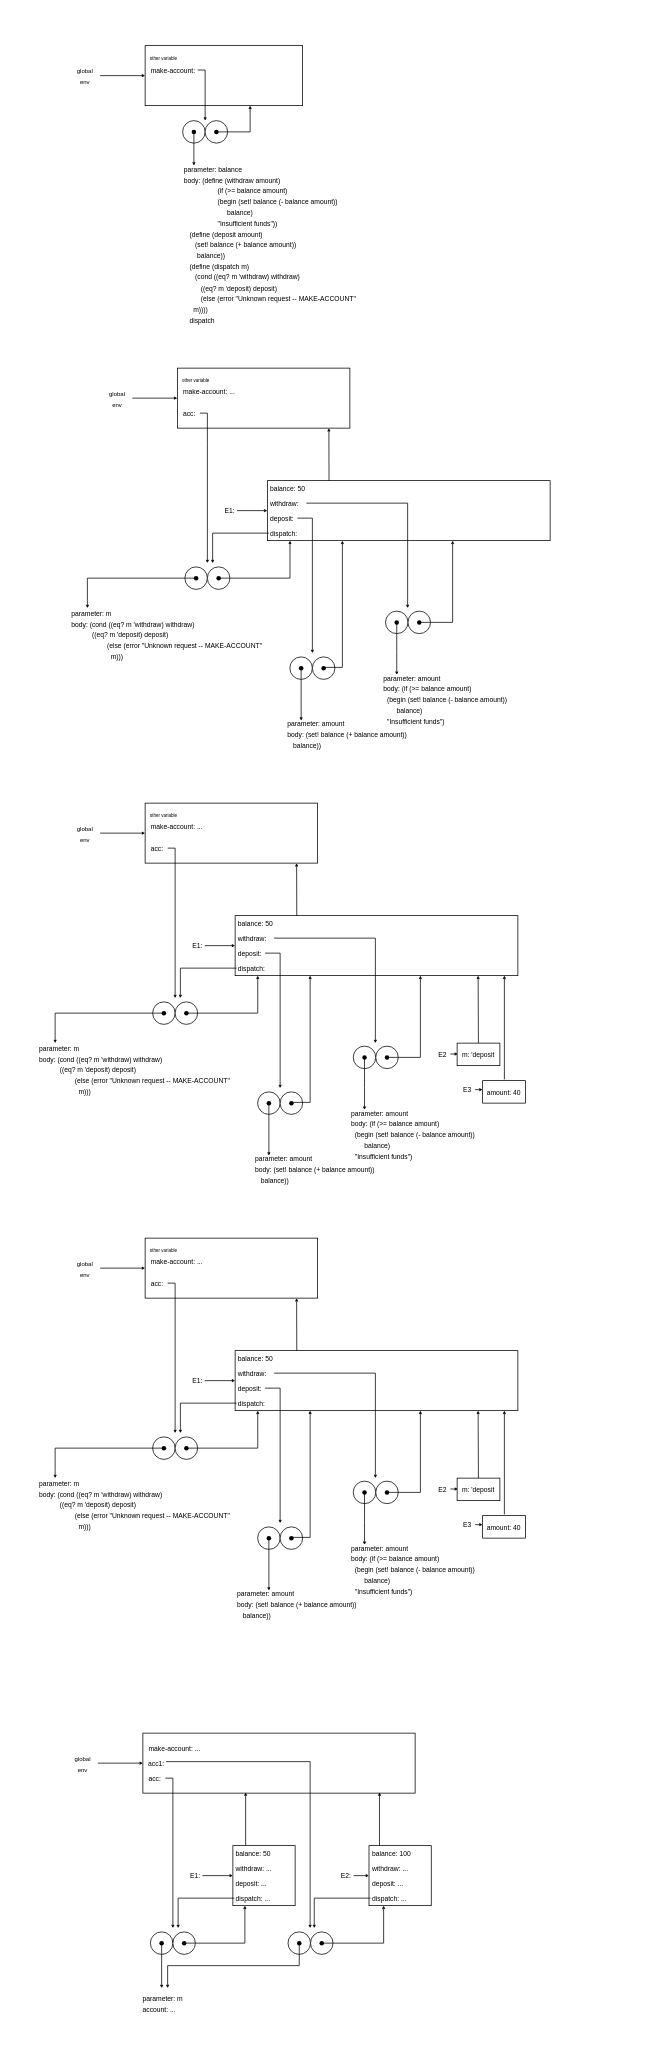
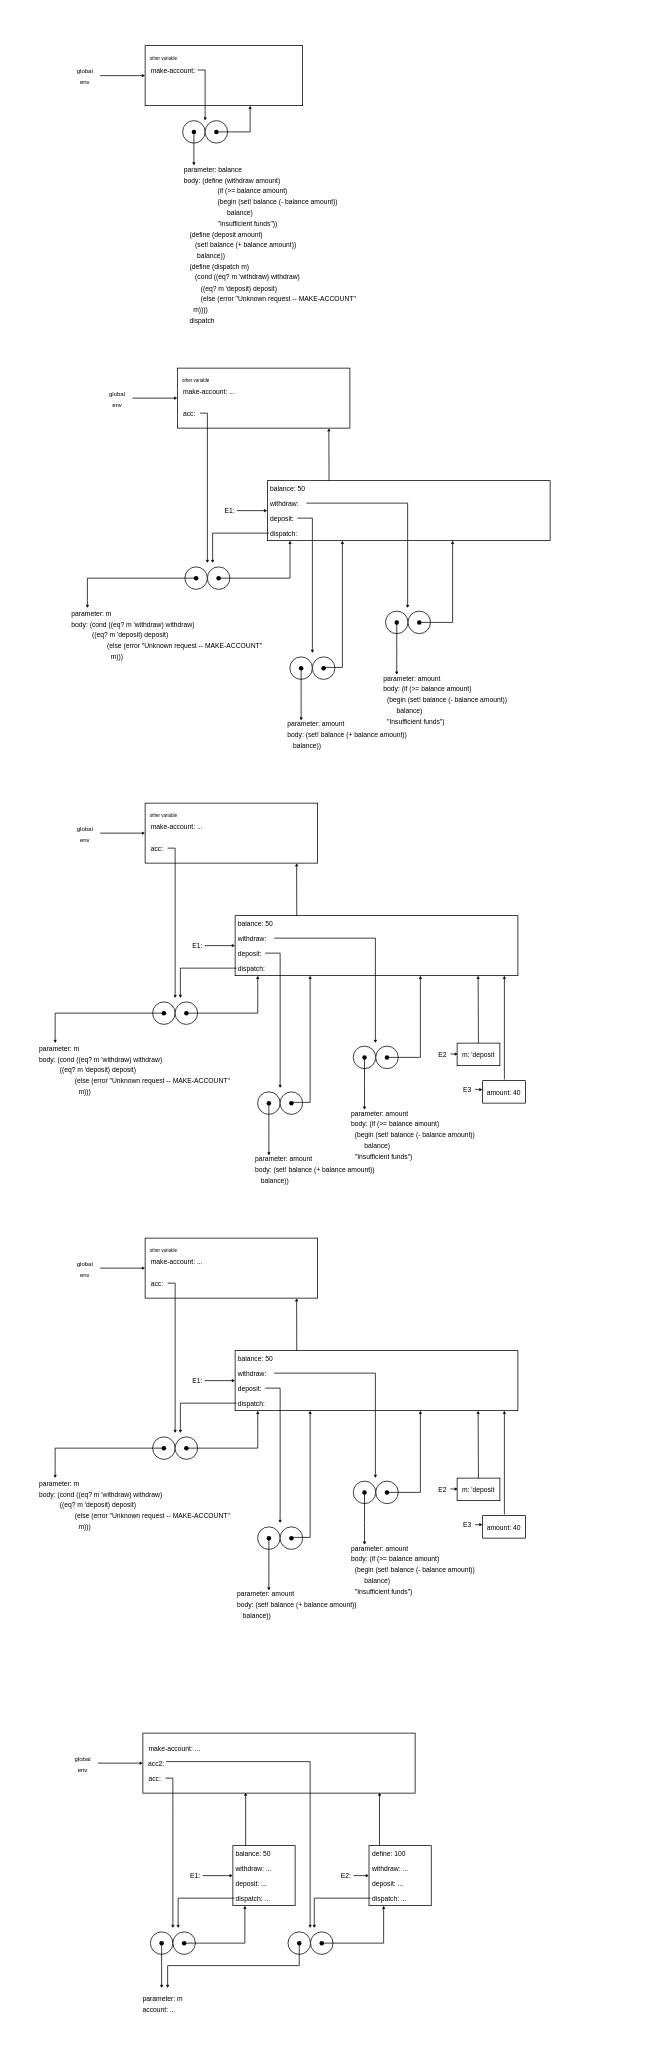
node "acc1:": label "acc1:" -> "acc2:"
node "balance: 100": label "balance: 100" -> "define: 100"
